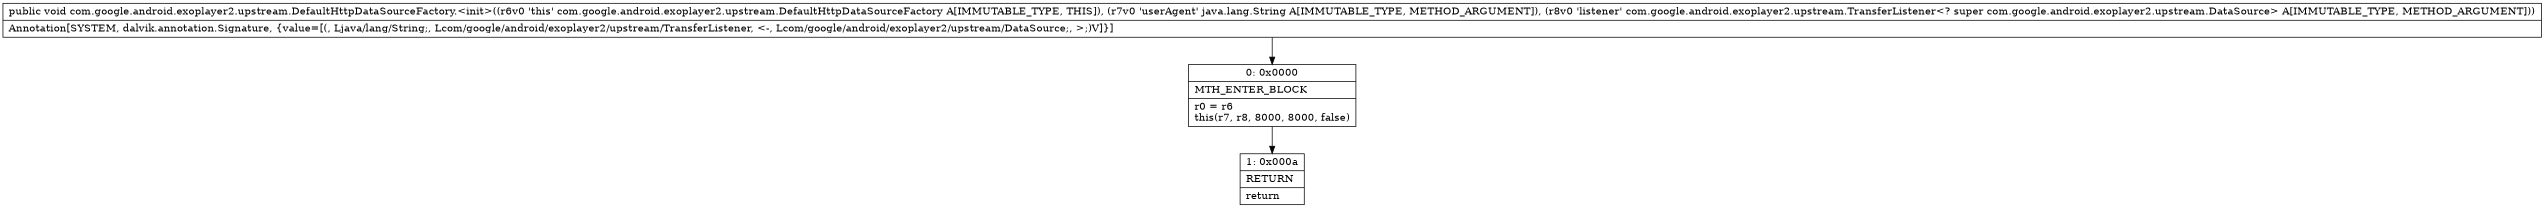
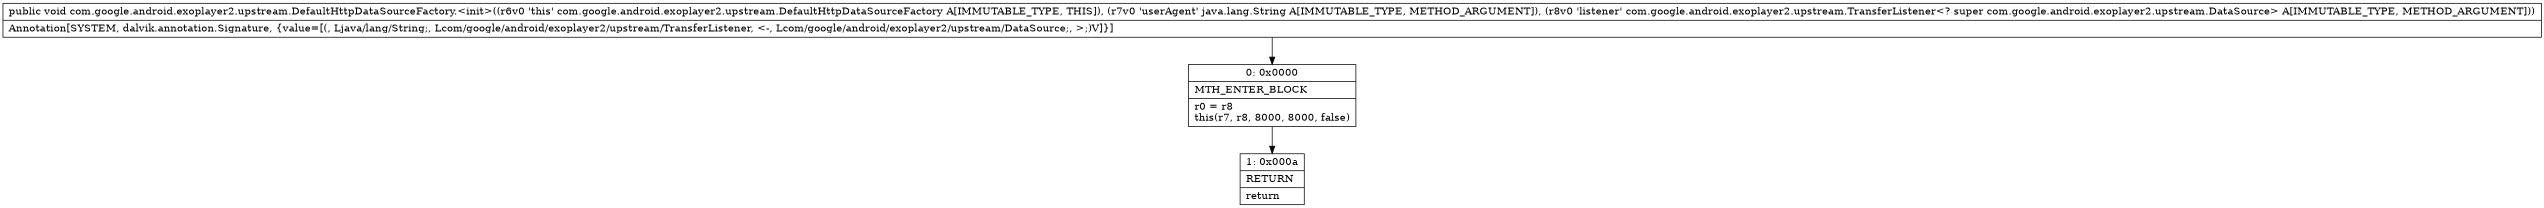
node "0: 0x0000": text "r0 = r6" -> "r0 = r8"
